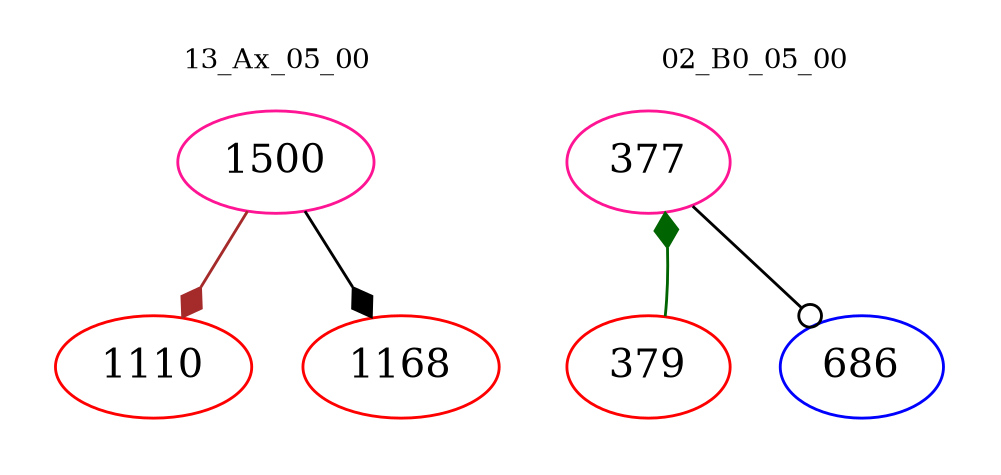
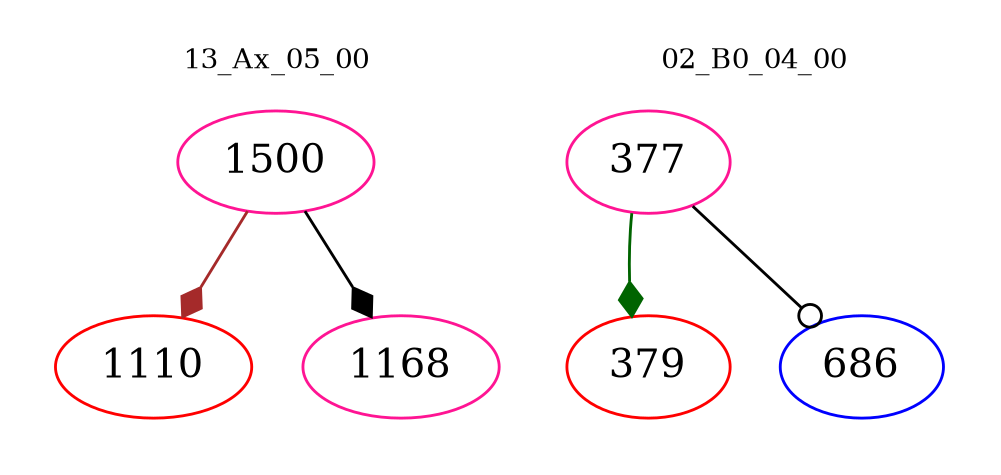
cluster "02_B0_05_00": label "02_B0_05_00" -> "02_B0_04_00"
edge "379" -> "377": reversed
node "1168": color red -> deeppink
